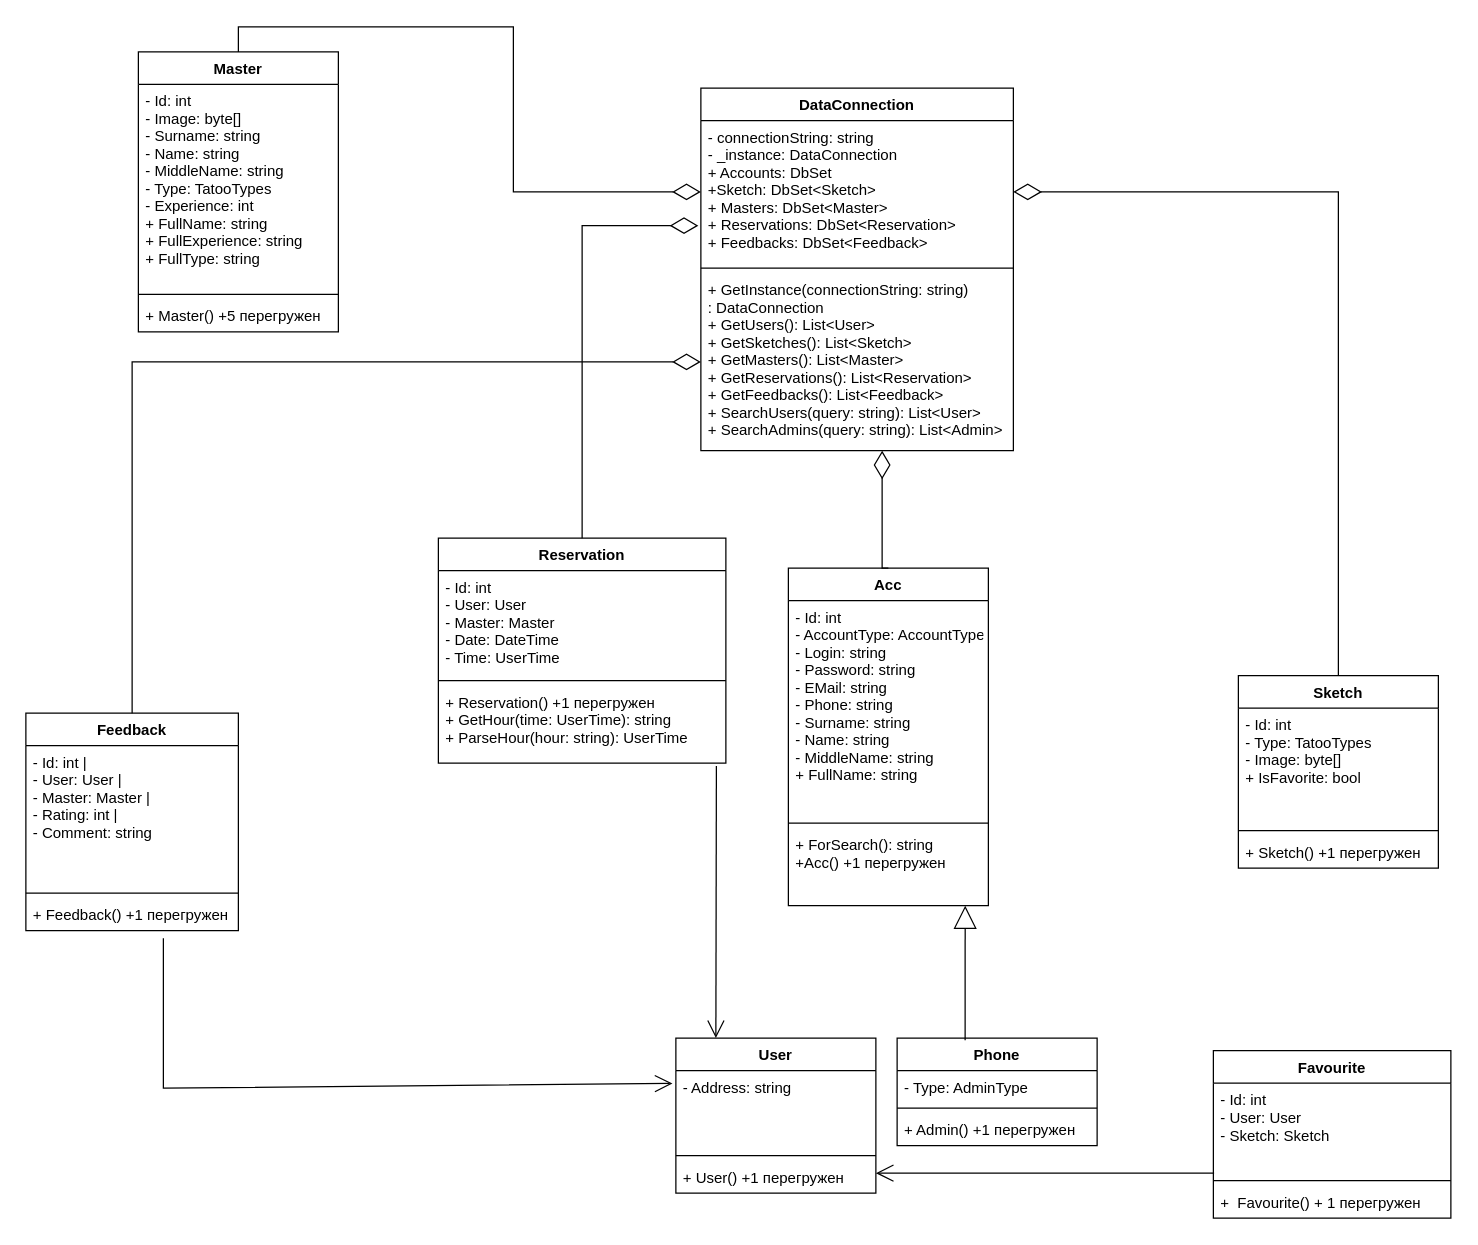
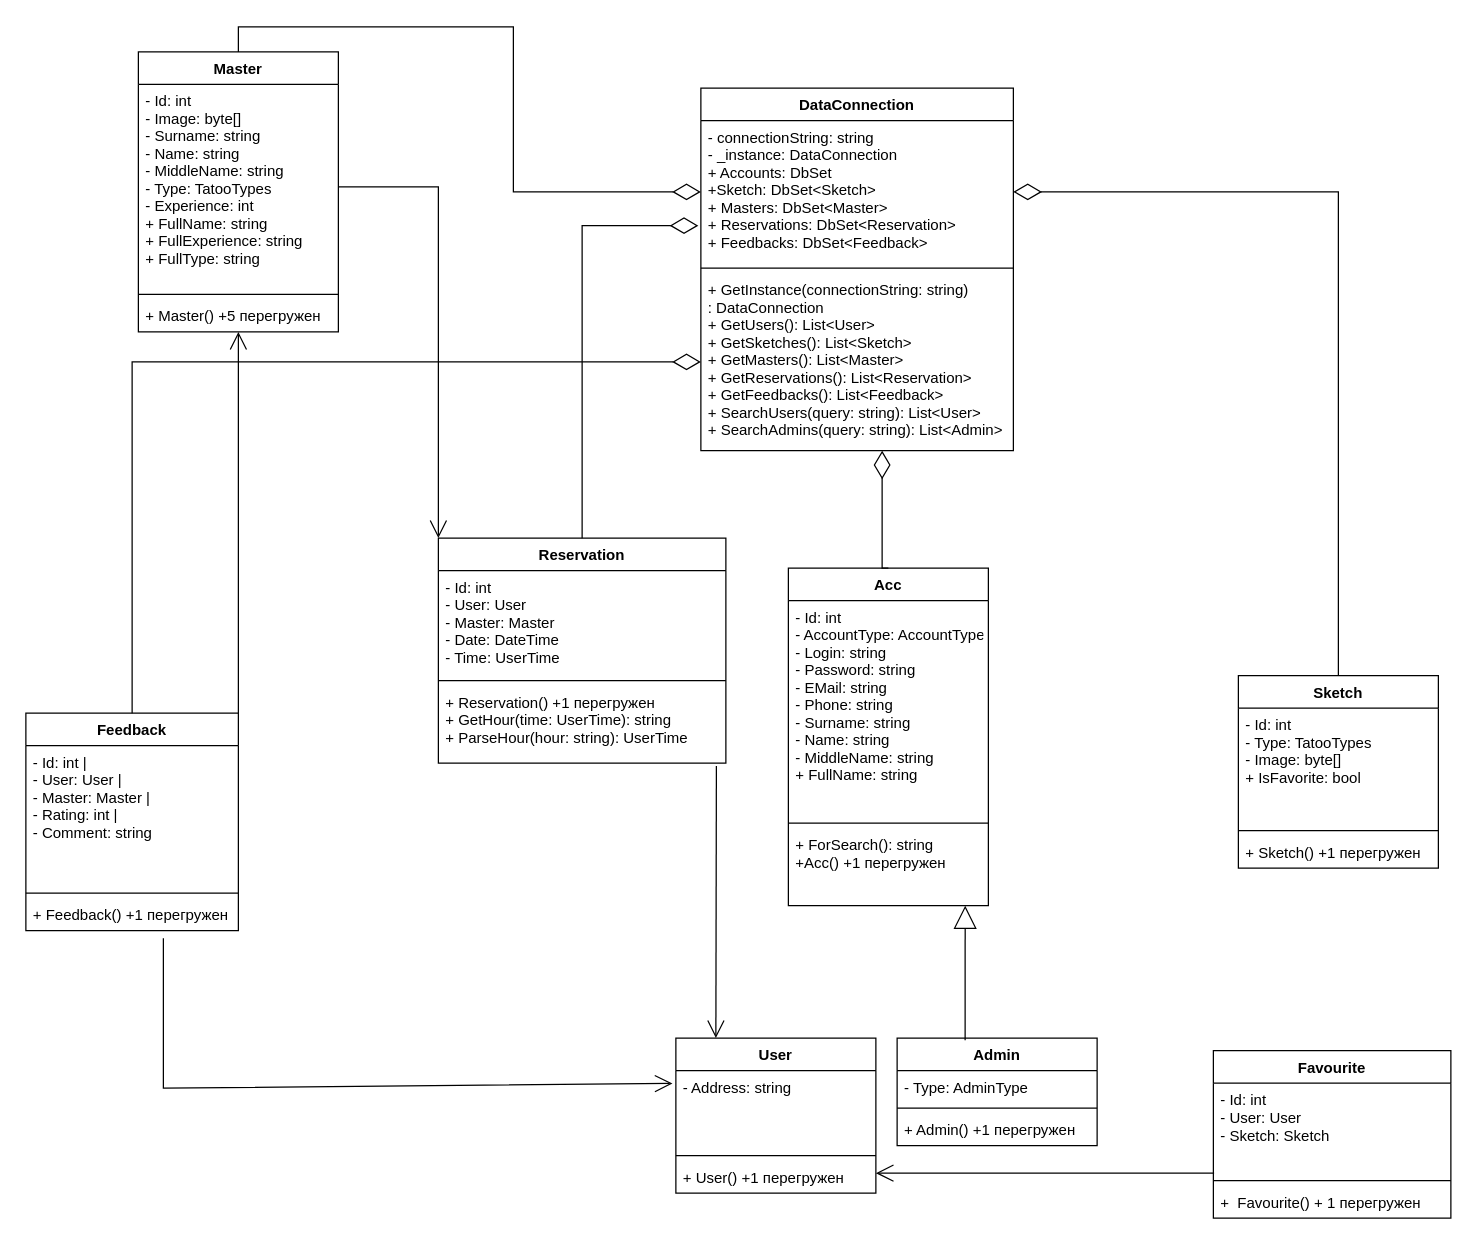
edge "- Id: int - Image: byte[] - Surname: string - Name: string - MiddleName: string - Type: TatooTypes - Experience: int + FullName: string + FullExperience: string + FullType: string" -> "Reservation": added
edge "Feedback" -> "+ Master() +5 перегружен": added
node "Phone": label "Phone" -> "Admin"
